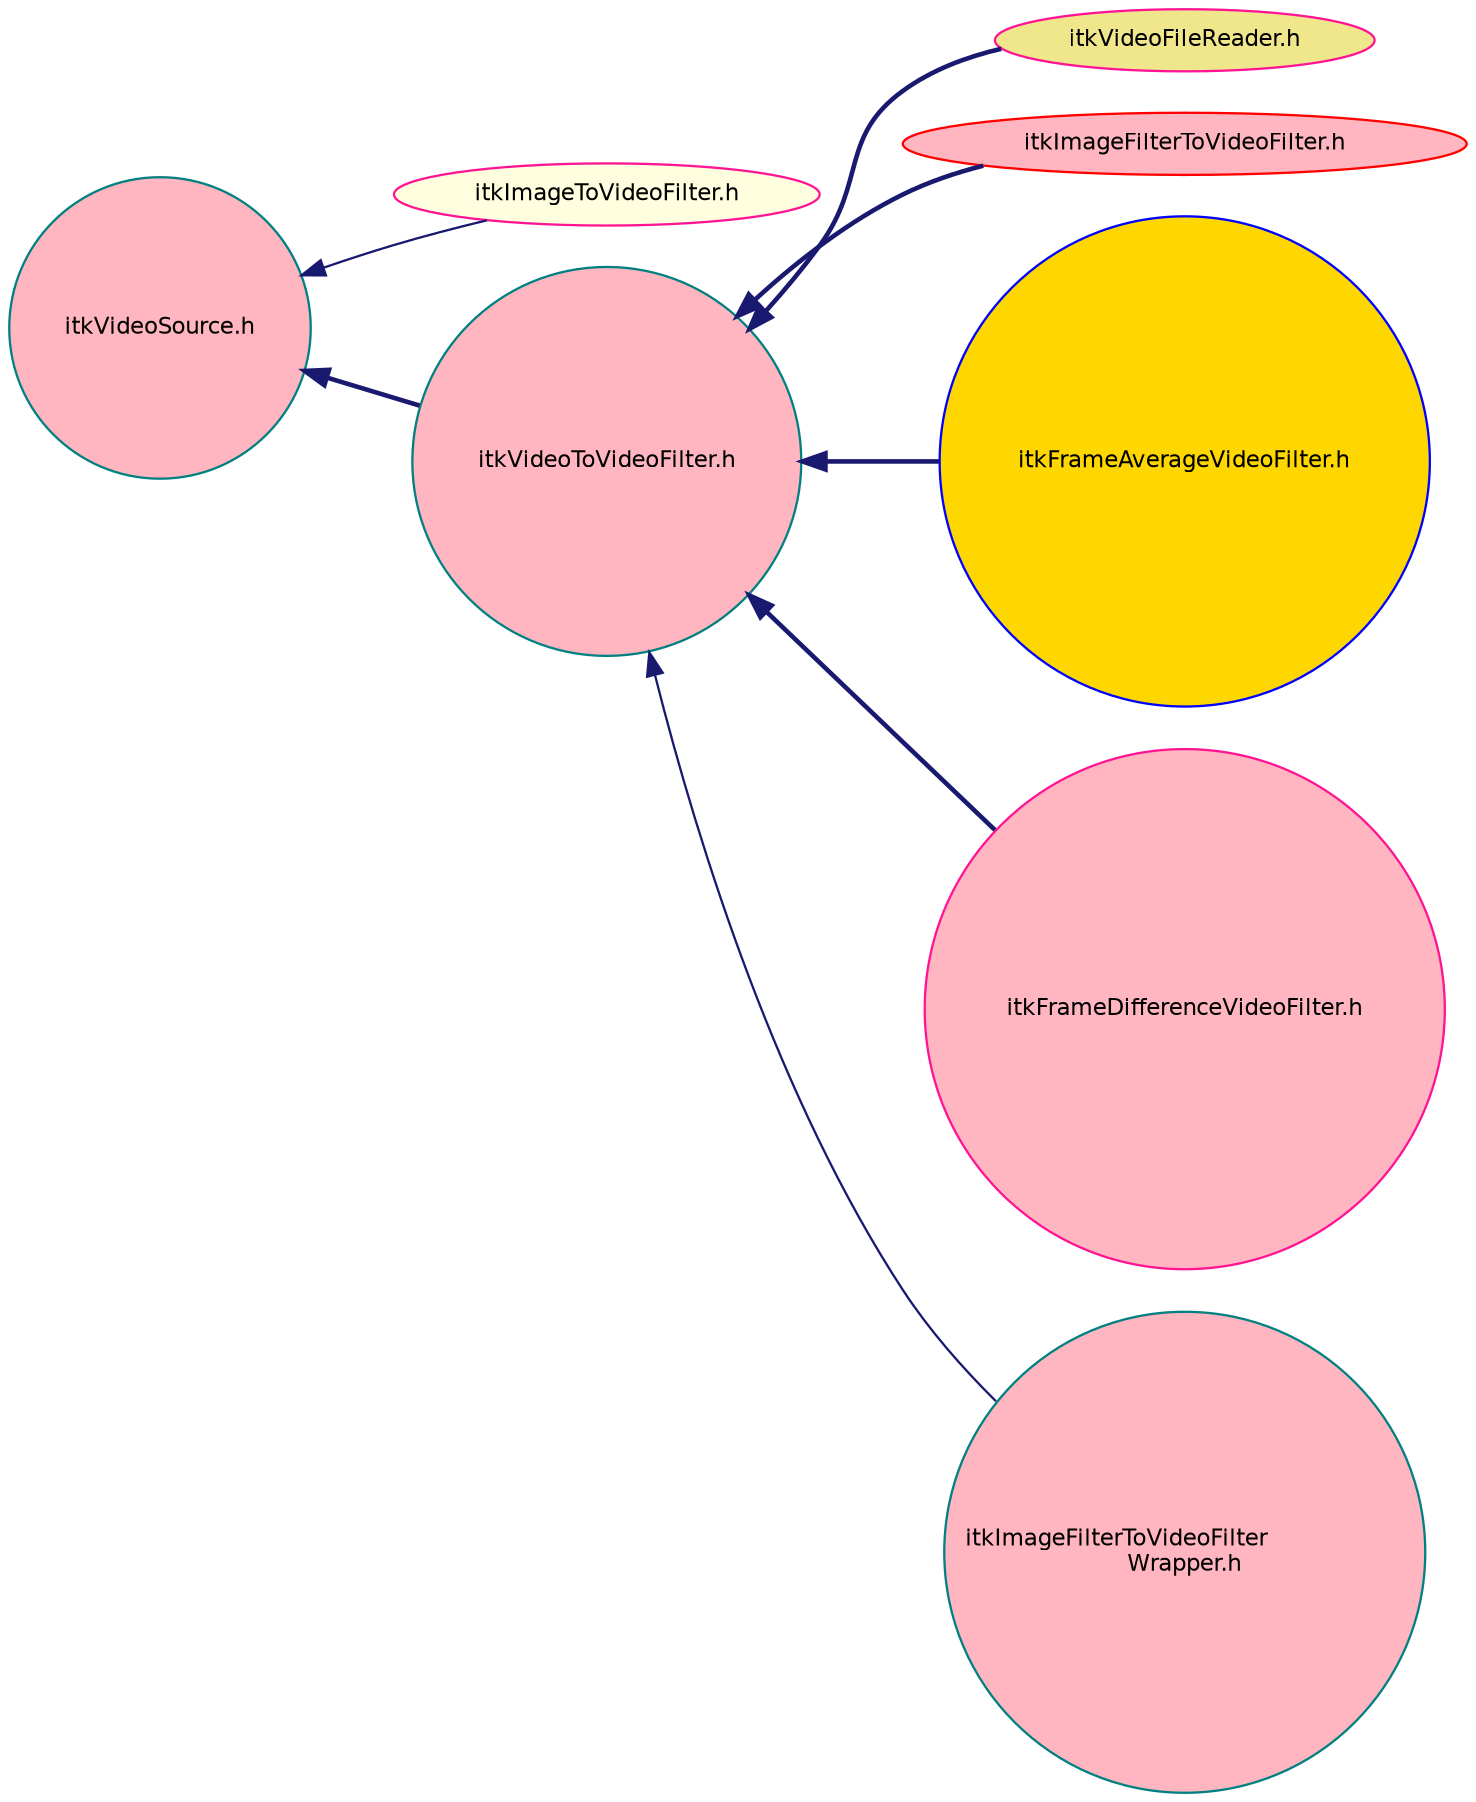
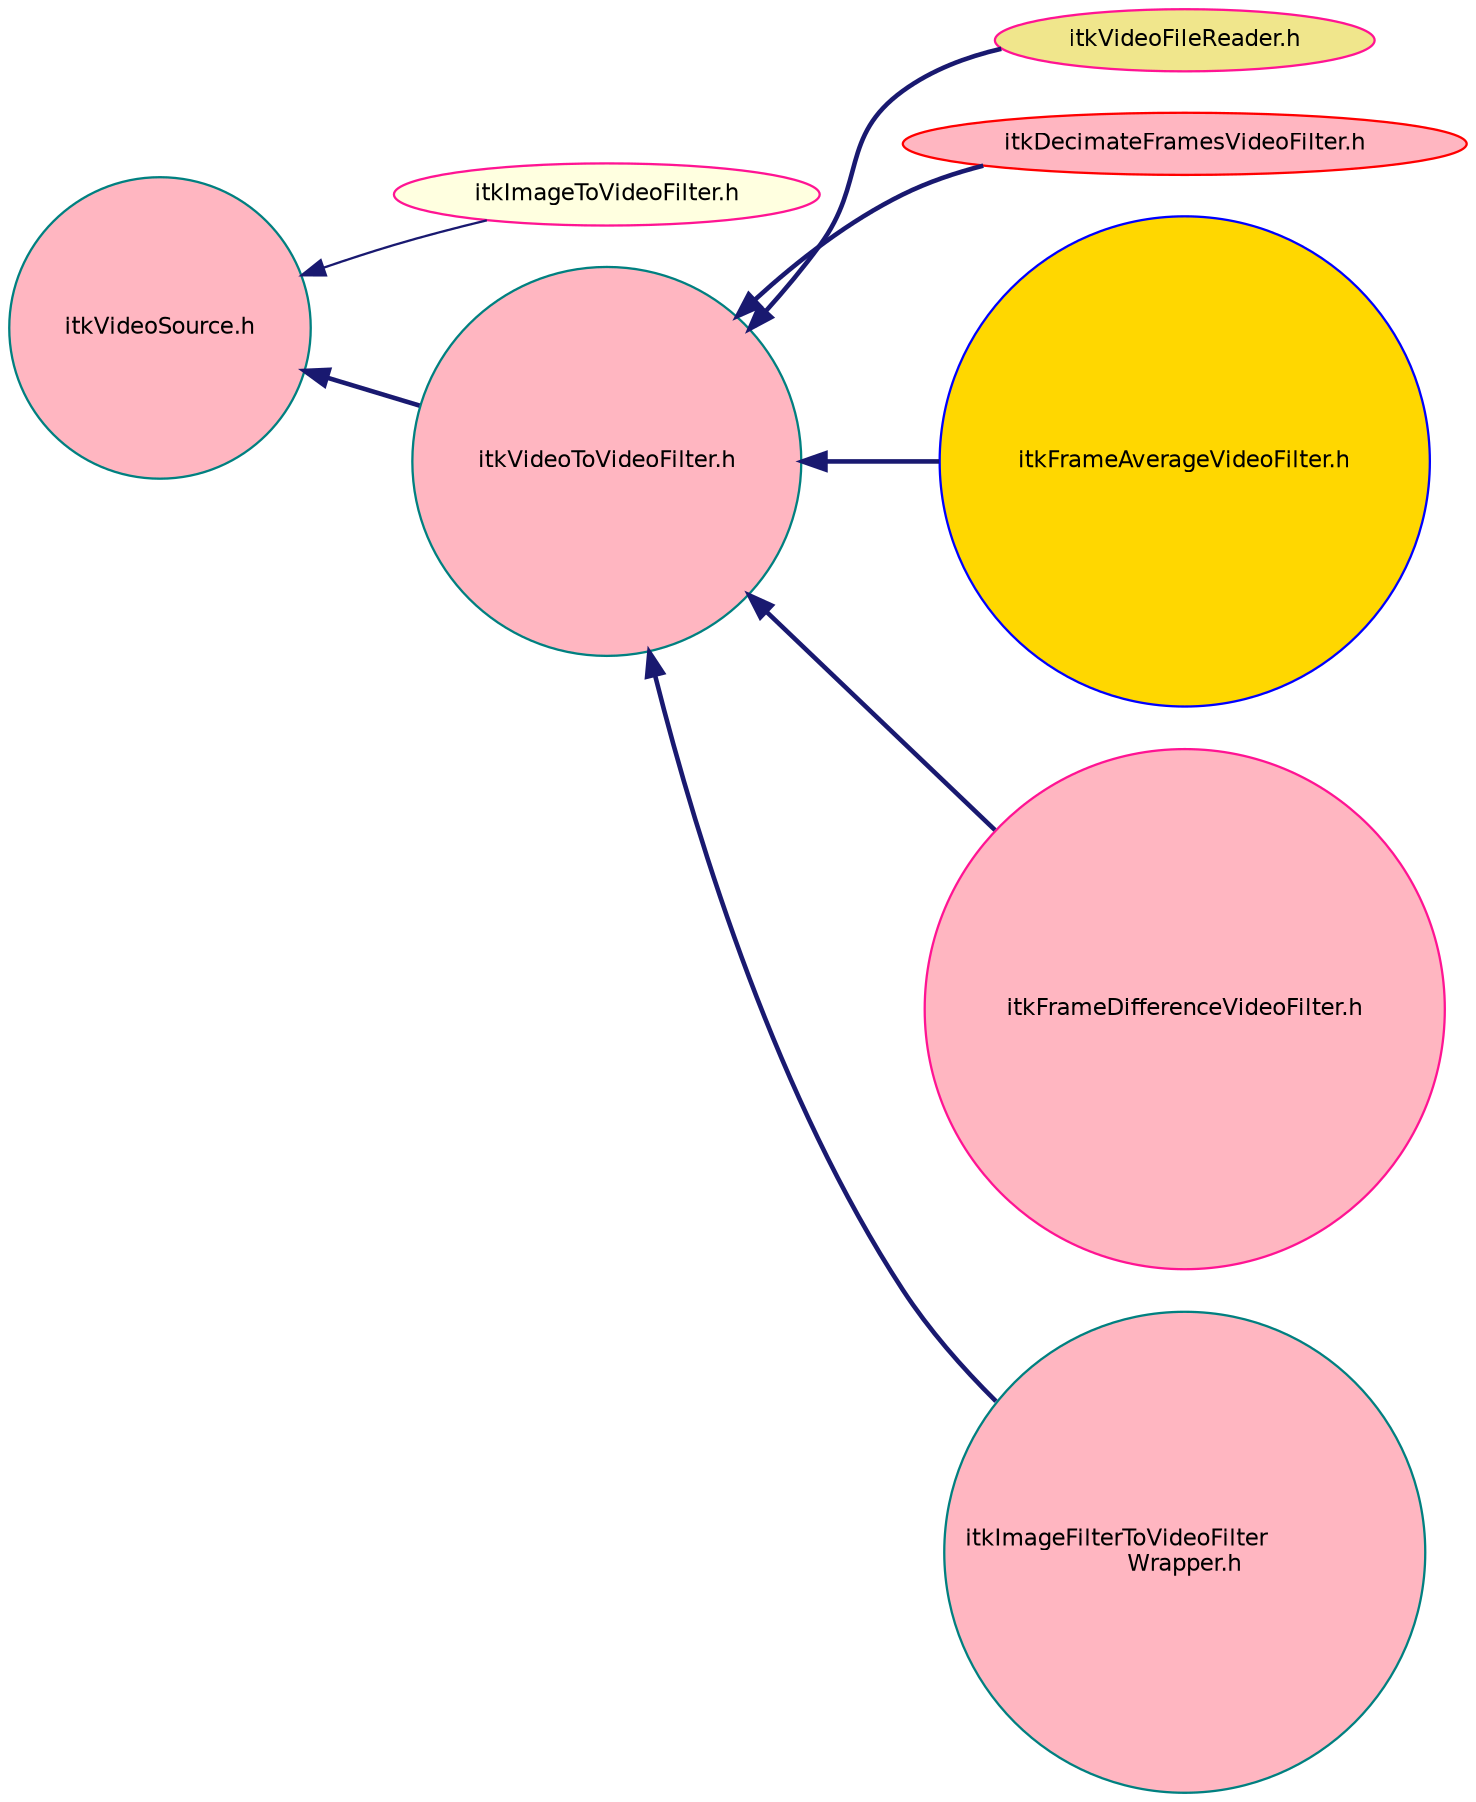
node "itkImageFilterToVideoFilter.h": label "itkImageFilterToVideoFilter.h" -> "itkDecimateFramesVideoFilter.h"
edge "itkImageFilterToVideoFilter Wrapper.h" -> "itkVideoToVideoFilter.h": style solid -> bold
